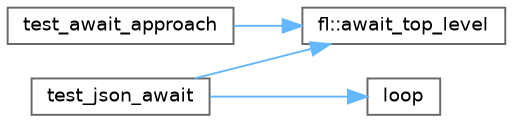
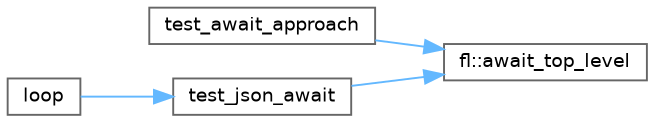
edge "test_json_await" -> "loop": reversed
